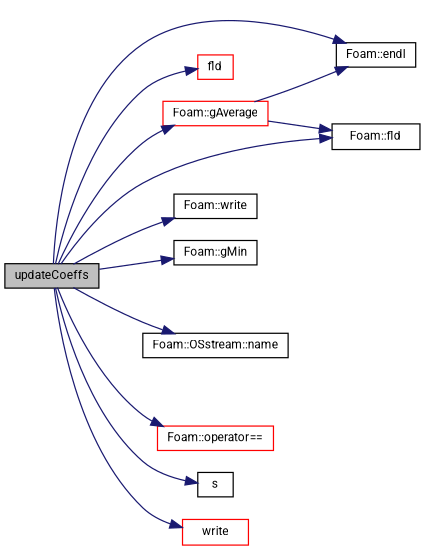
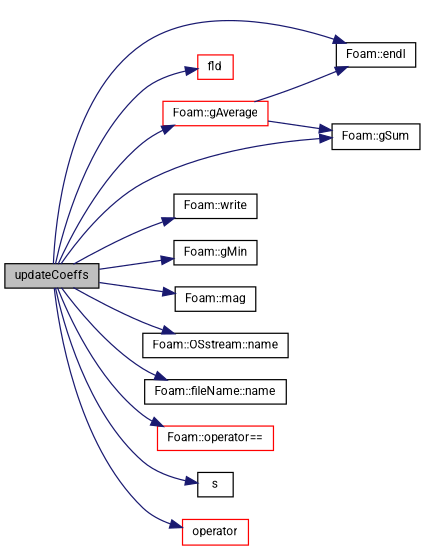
node "Foam::fld": label "Foam::fld" -> "Foam::gSum"
node "Foam::mag": added
node "Foam::fileName::name": added
node "write": label "write" -> "operator"
